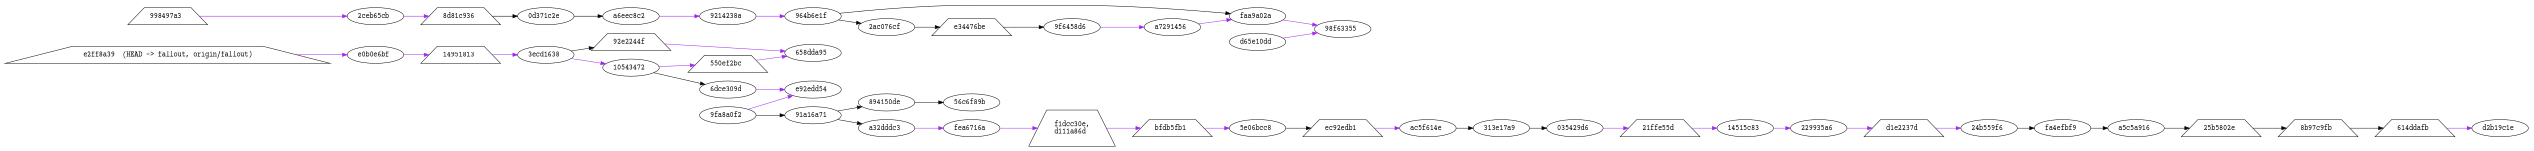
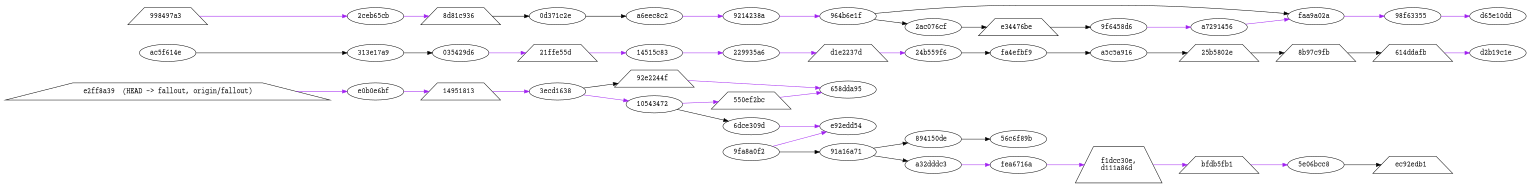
edge "d65e10dd" -> "98f63355": reversed
edge "ec92edb1" -> "ac5f614e": removed
